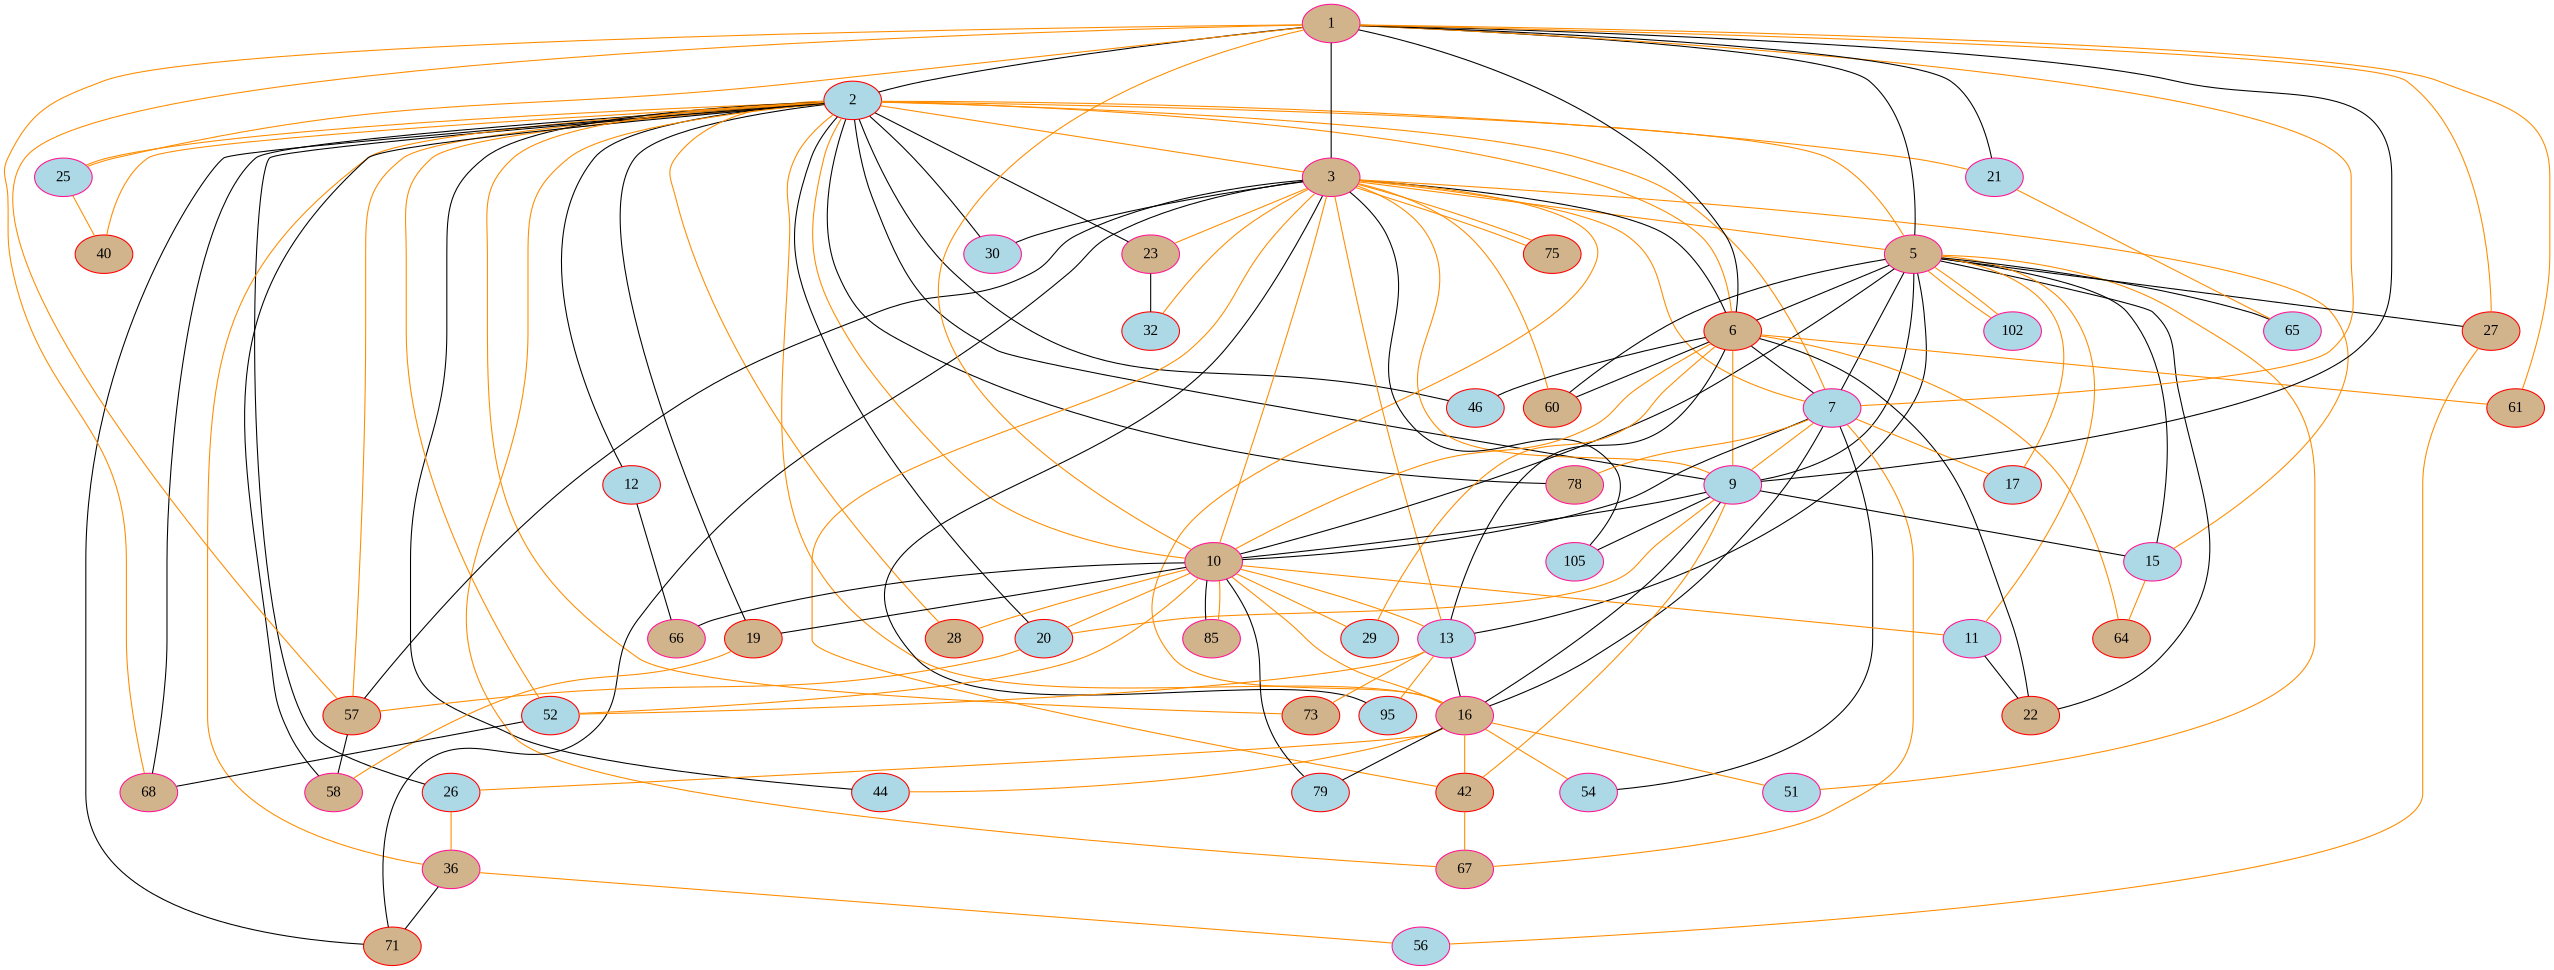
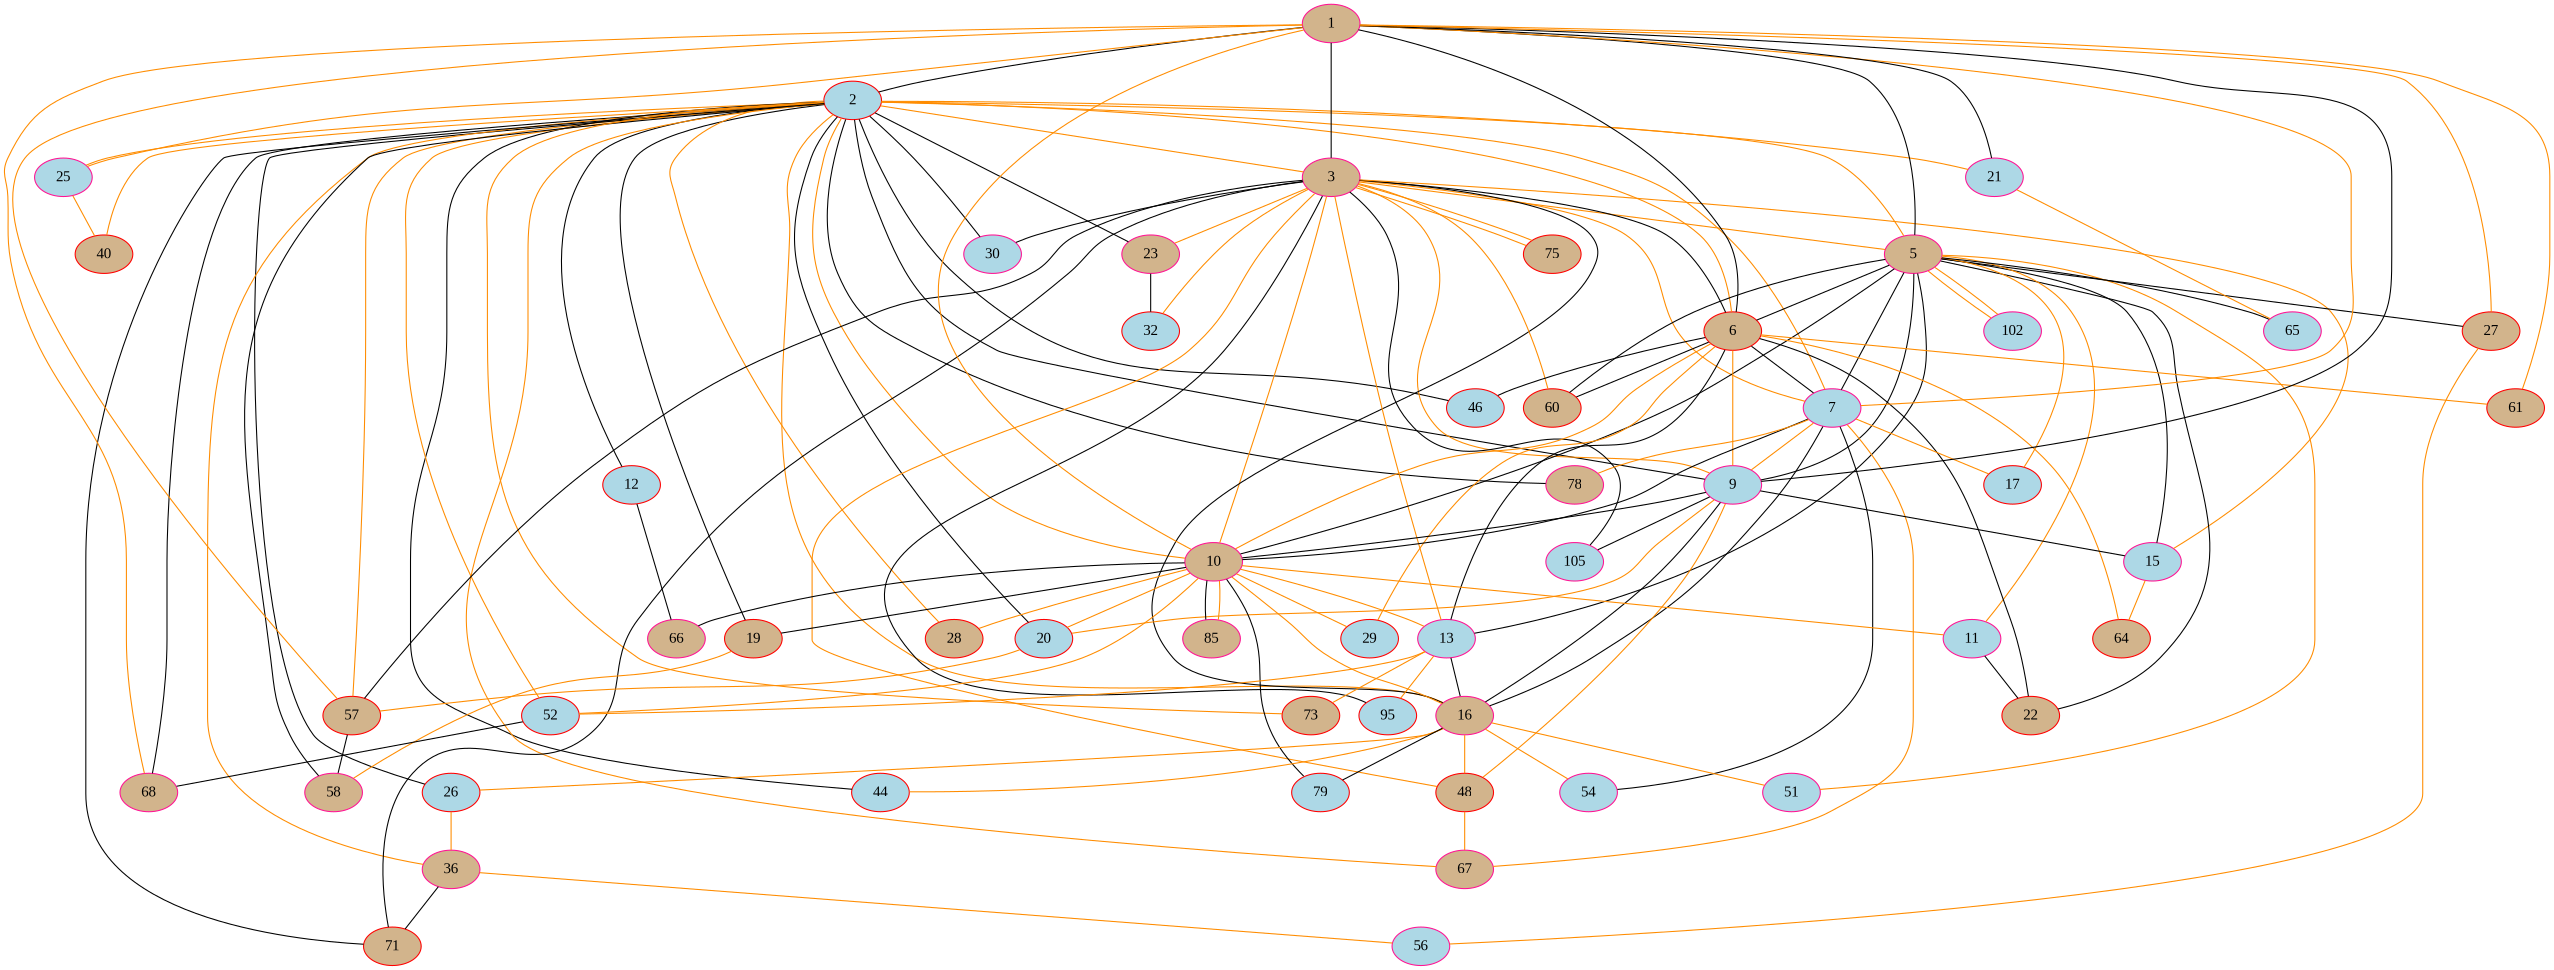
edge "3" -- "16": color darkorange -> black
node "42": label "42" -> "48"
